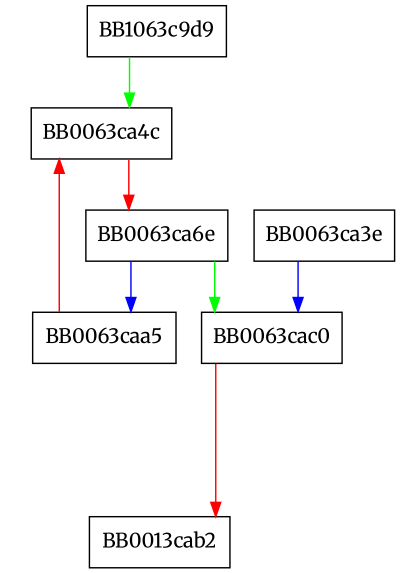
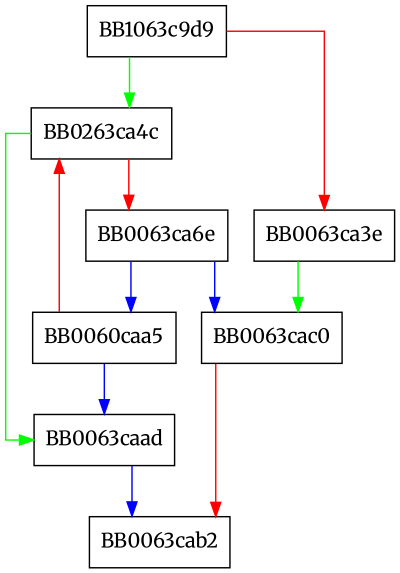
edge "BB1063c9d9" -> "BB0063ca3e": added
node "BB0063ca4c": label "BB0063ca4c" -> "BB0263ca4c"
edge "BB0063ca6e" -> "BB0063cac0": color green -> blue
edge "BB0063ca3e" -> "BB0063cac0": color blue -> green
node "BB0063caa5": label "BB0063caa5" -> "BB0060caa5"
node "BB0063caad": added
node "BB0013cab2": label "BB0013cab2" -> "BB0063cab2"
